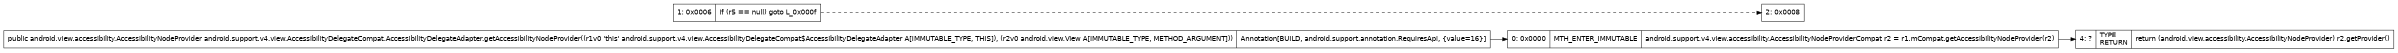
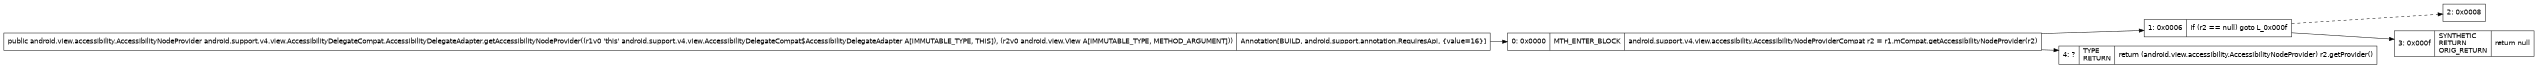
node "1: 0x0006": text "if (r5 == null) goto L_0x000f" -> "if (r2 == null) goto L_0x000f"
edge "0: 0x0000" -> "1: 0x0006": added
node "0: 0x0000": text "MTH_ENTER_IMMUTABLE" -> "MTH_ENTER_BLOCK"
node "3: 0x000f": added
